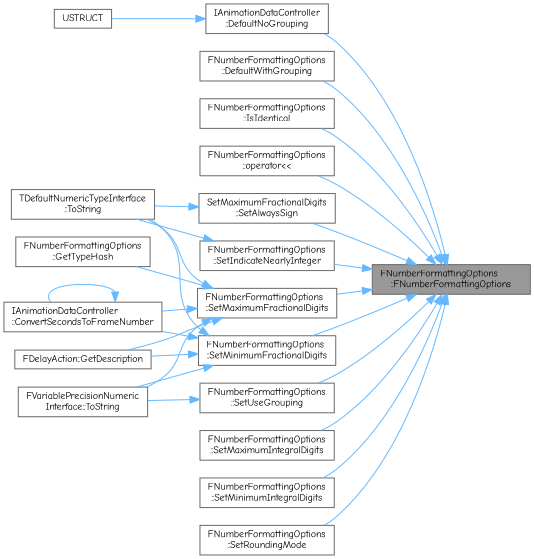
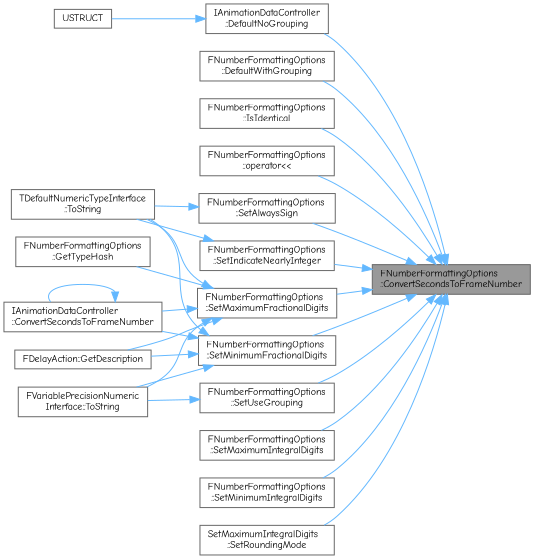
node "SetMaximumFractionalDigits ::SetAlwaysSign": label "SetMaximumFractionalDigits ::SetAlwaysSign" -> "FNumberFormattingOptions ::SetAlwaysSign"
node "FNumberFormattingOptions ::FNumberFormattingOptions": label "FNumberFormattingOptions ::FNumberFormattingOptions" -> "FNumberFormattingOptions ::ConvertSecondsToFrameNumber"
node "FNumberFormattingOptions ::SetRoundingMode": label "FNumberFormattingOptions ::SetRoundingMode" -> "SetMaximumIntegralDigits ::SetRoundingMode"
